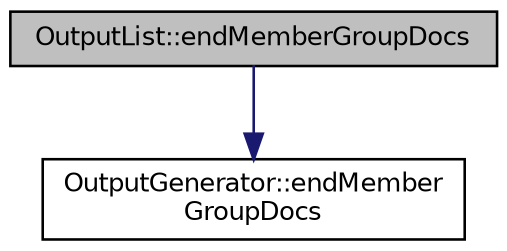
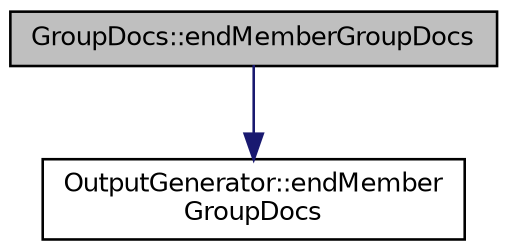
node "OutputList::endMemberGroupDocs": label "OutputList::endMemberGroupDocs" -> "GroupDocs::endMemberGroupDocs"
